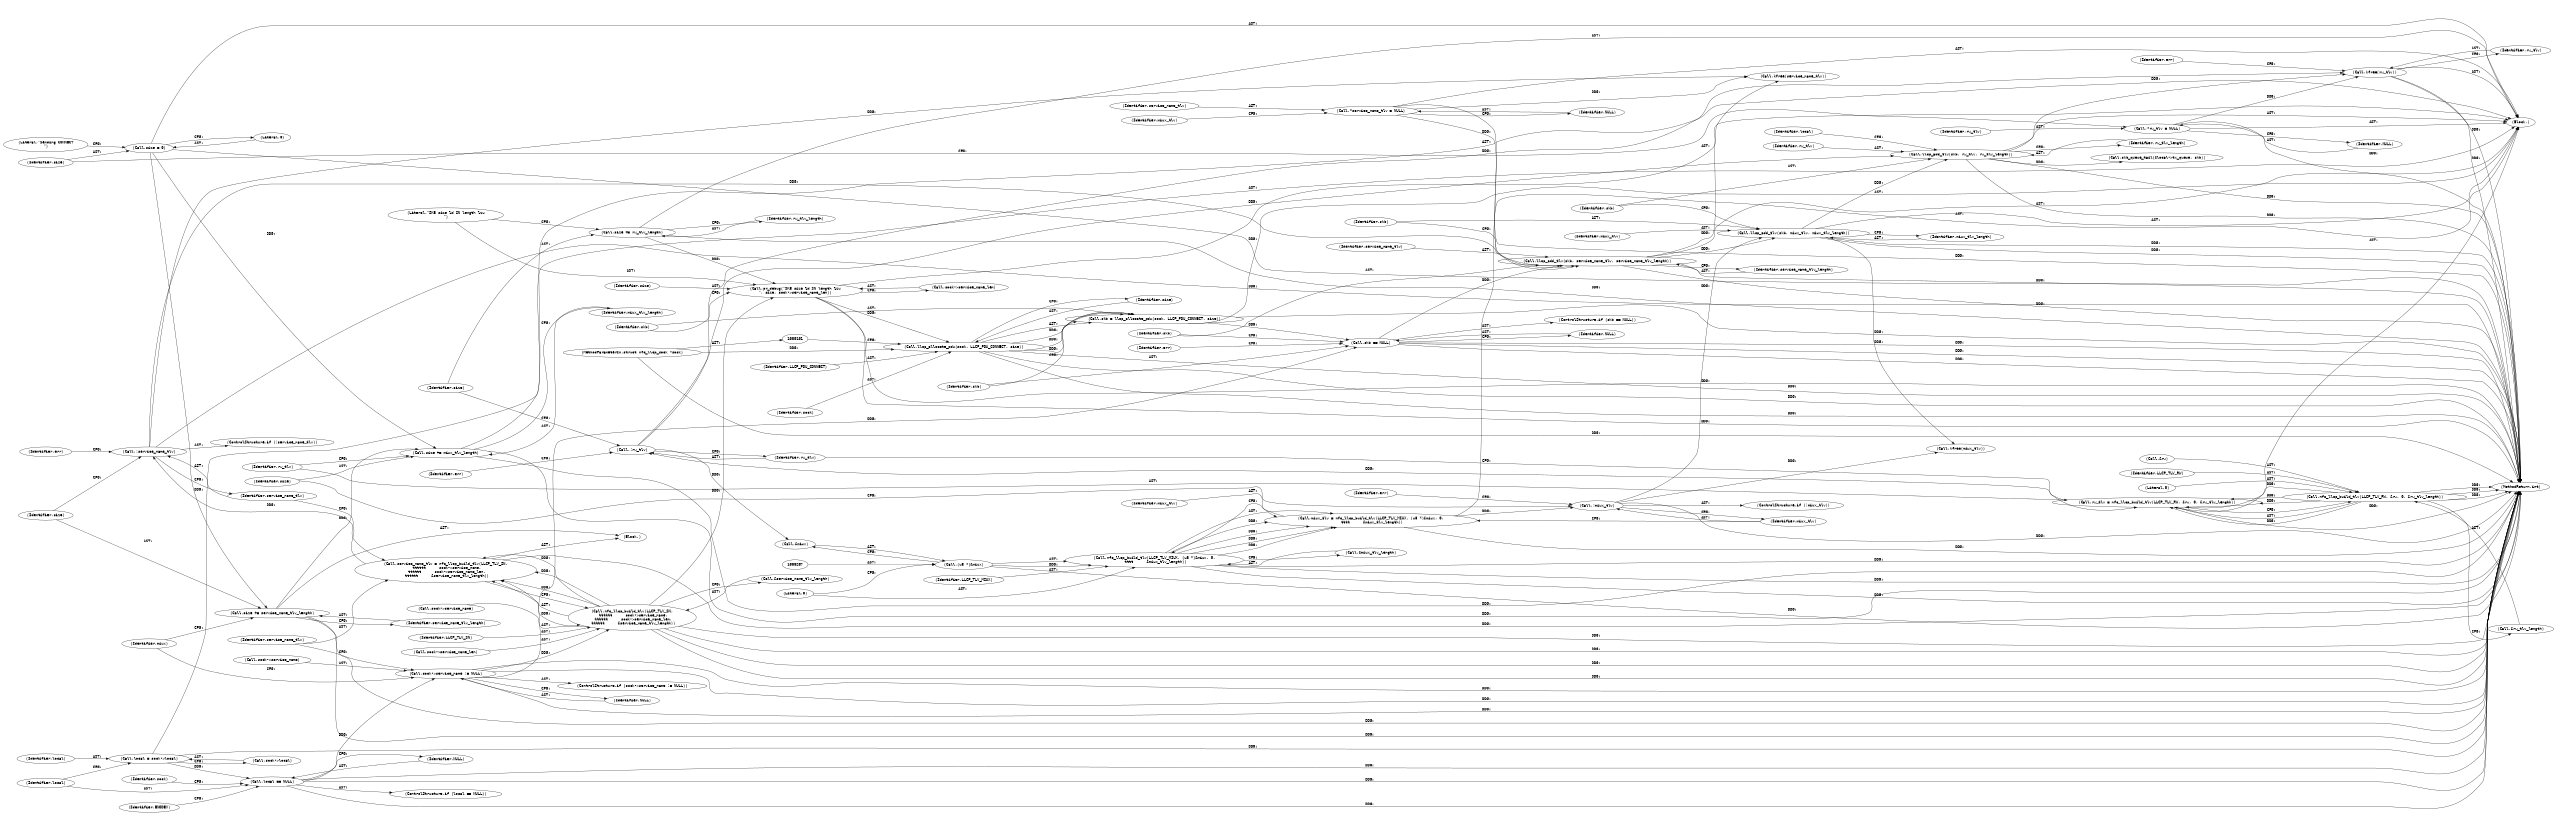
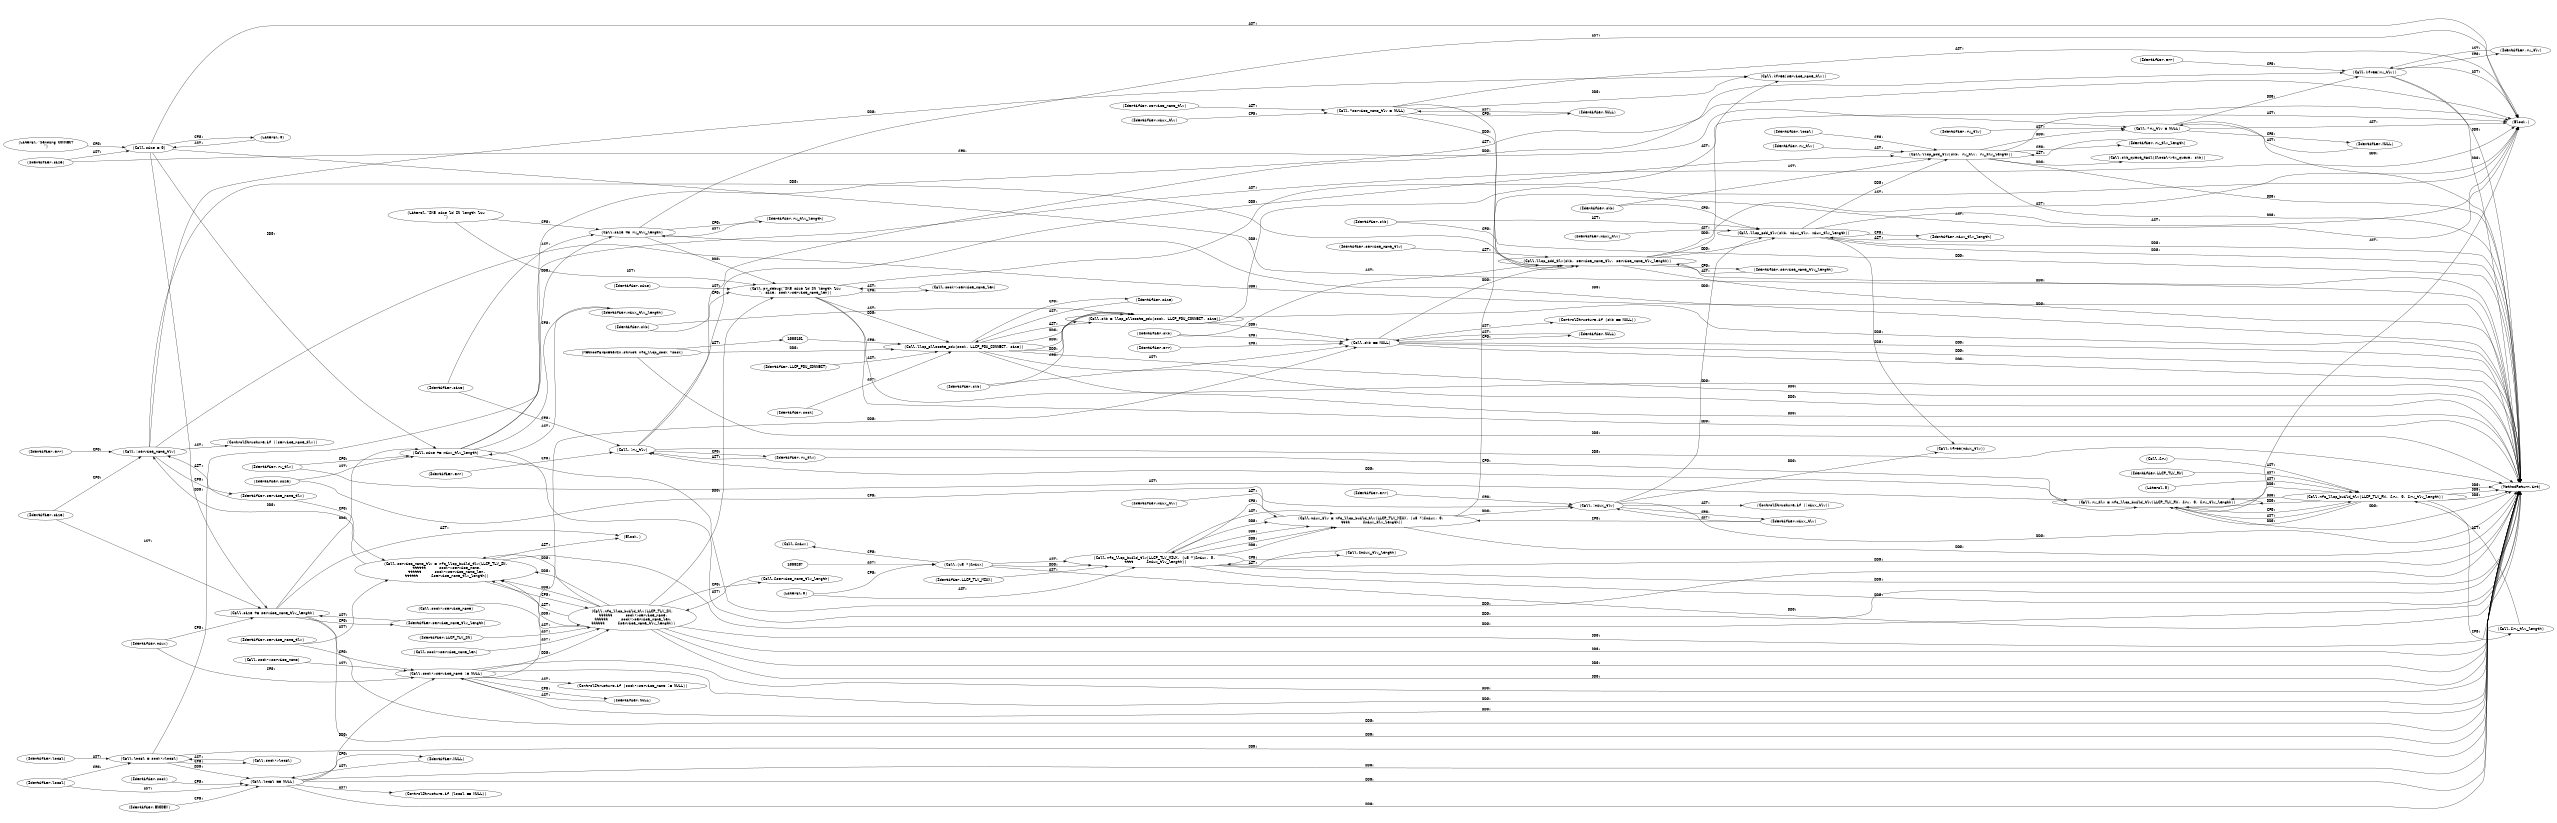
edge "(Call,llcp_add_tlv(skb, rw_tlv, rw_tlv_length))" -> "(Call,kfree(rw_tlv))": now "(Call,llcp_add_tlv(skb, rw_tlv, rw_tlv_length))" -> "(Call,*rw_tlv = NULL)"
edge "(Call,size += miux_tlv_length)" -> "(Call,size += rw_tlv_length)": added, label "DDG:"
edge "(Call,!rw_tlv)" -> "(Call,&miux)": now "(Call,!rw_tlv)" -> "(MethodReturn,int)"
edge "(Call,&miux)" -> "(Call,(u8 *)&miux)": removed, label "AST:"
